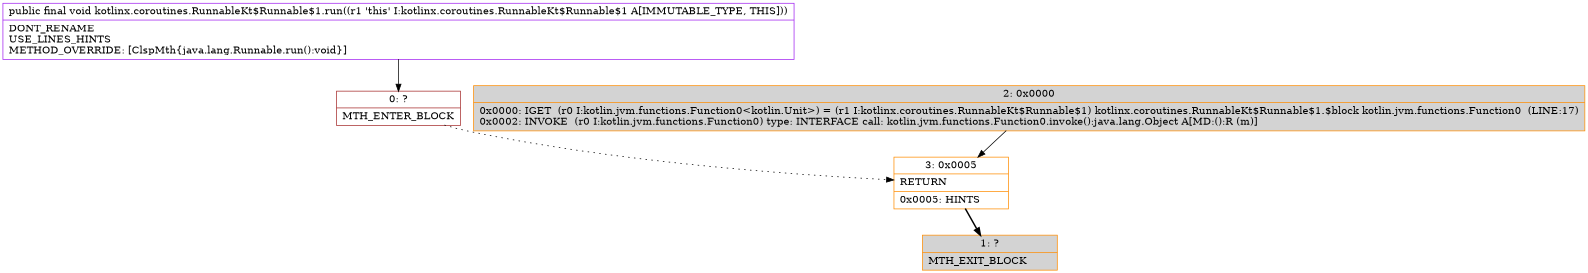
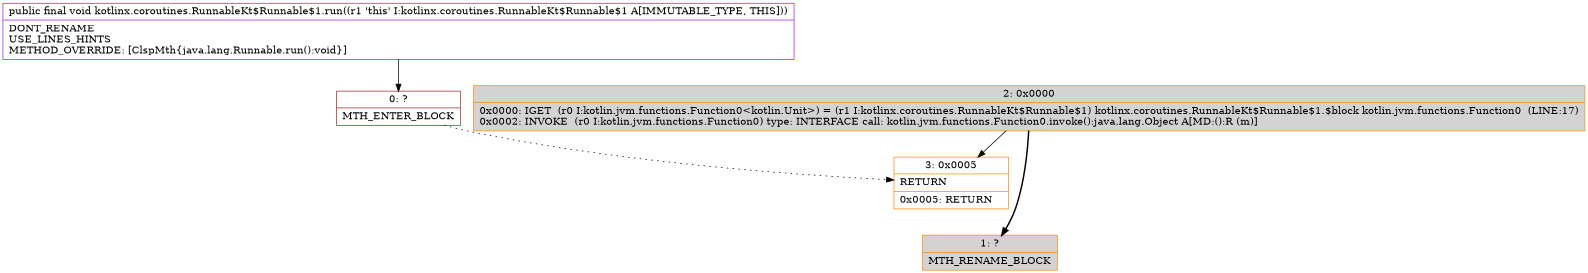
node "3: 0x0005": text "0x0005: HINTS" -> "0x0005: RETURN"
edge "3: 0x0005" -> "1: ?": now "2: 0x0000" -> "1: ?"
node "1: ?": text "MTH_EXIT_BLOCK" -> "MTH_RENAME_BLOCK"
